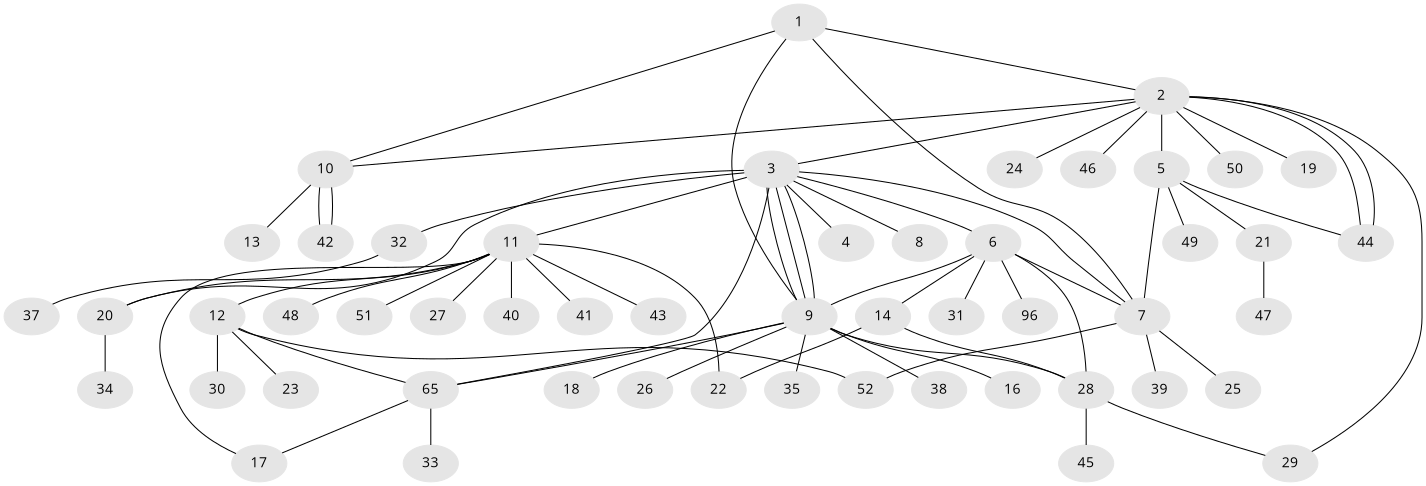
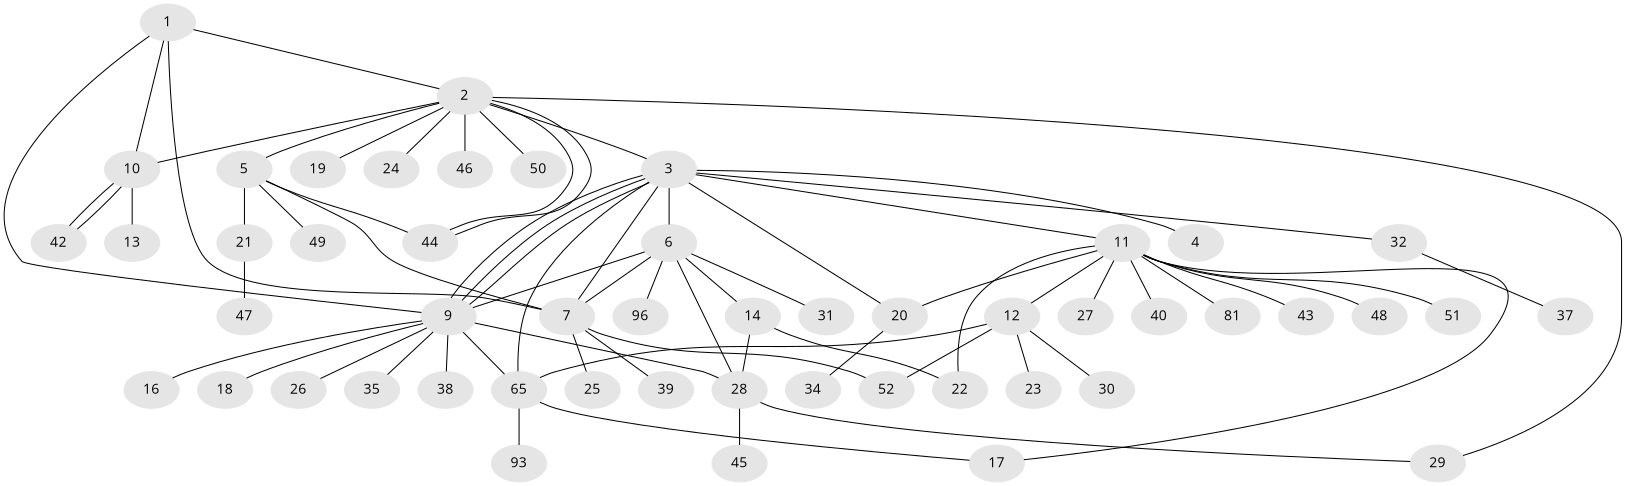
node "8": removed
node "41": label "41" -> "81"
node "33": label "33" -> "93"
